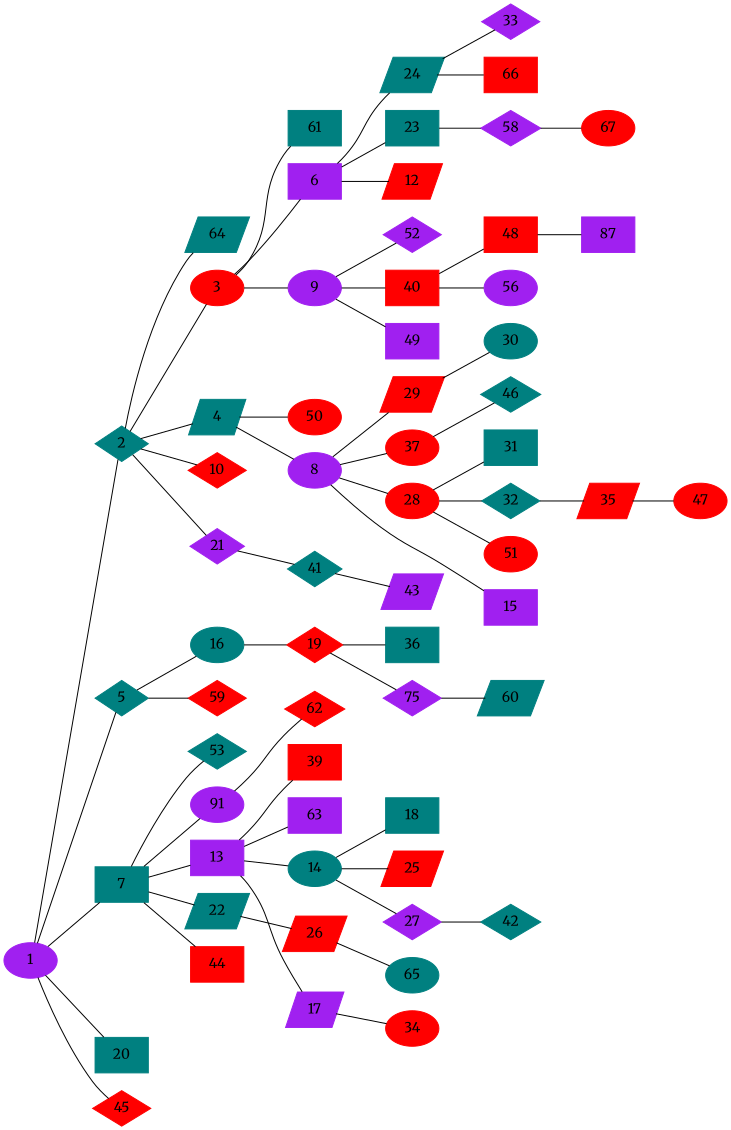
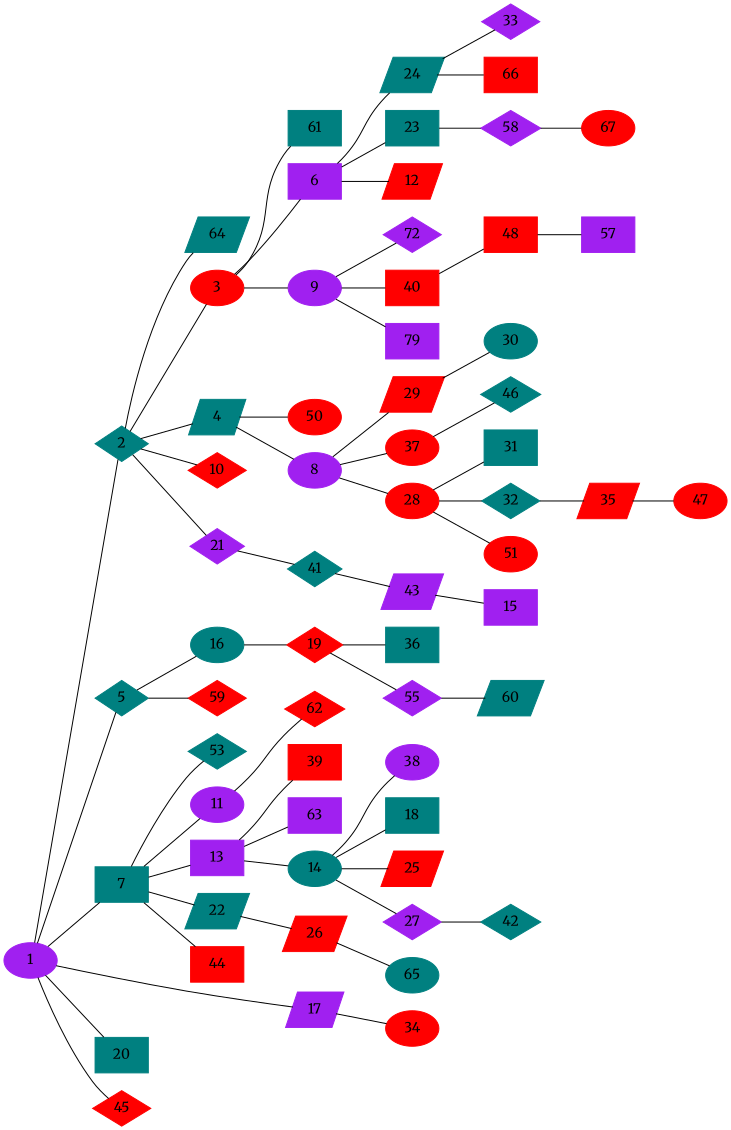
node "52": label "52" -> "72"
node "87": label "87" -> "57"
node "56": removed
node "49": label "49" -> "79"
edge "8" -- "15": now "43" -- "15"
node "75": label "75" -> "55"
node "38": added
node "91": label "91" -> "11"
edge "13" -- "17": now "1" -- "17"
